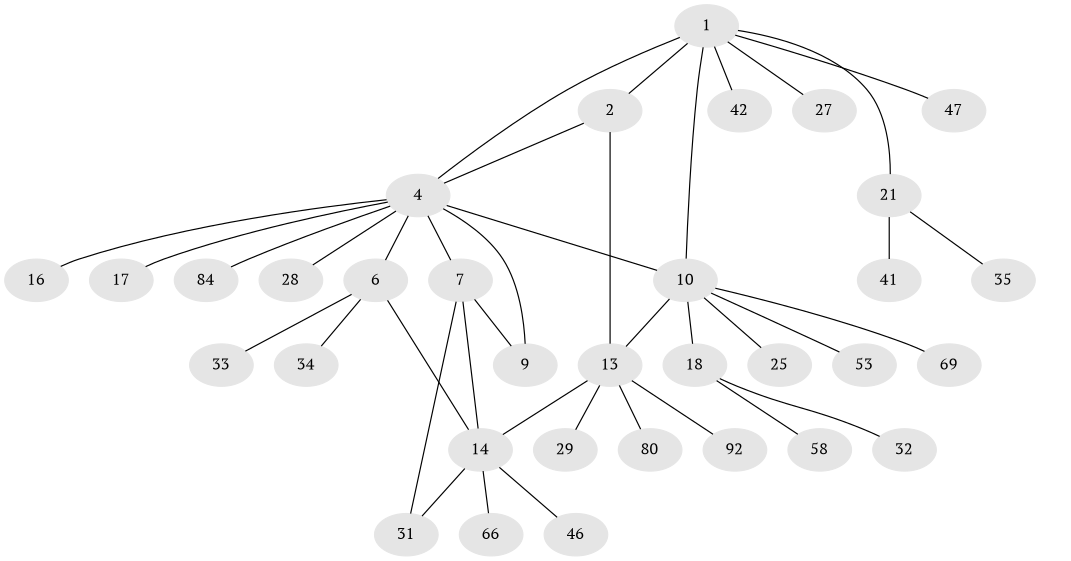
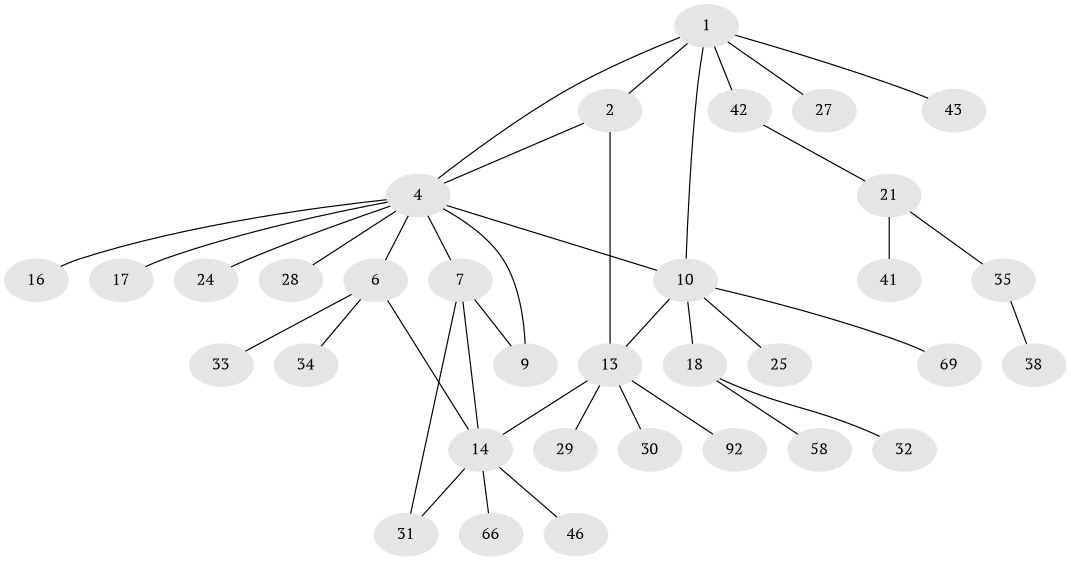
edge "1" -- "21": now "42" -- "21"
node "47": label "47" -> "43"
node "84": label "84" -> "24"
node "53": removed
node "38": added
node "80": label "80" -> "30"
